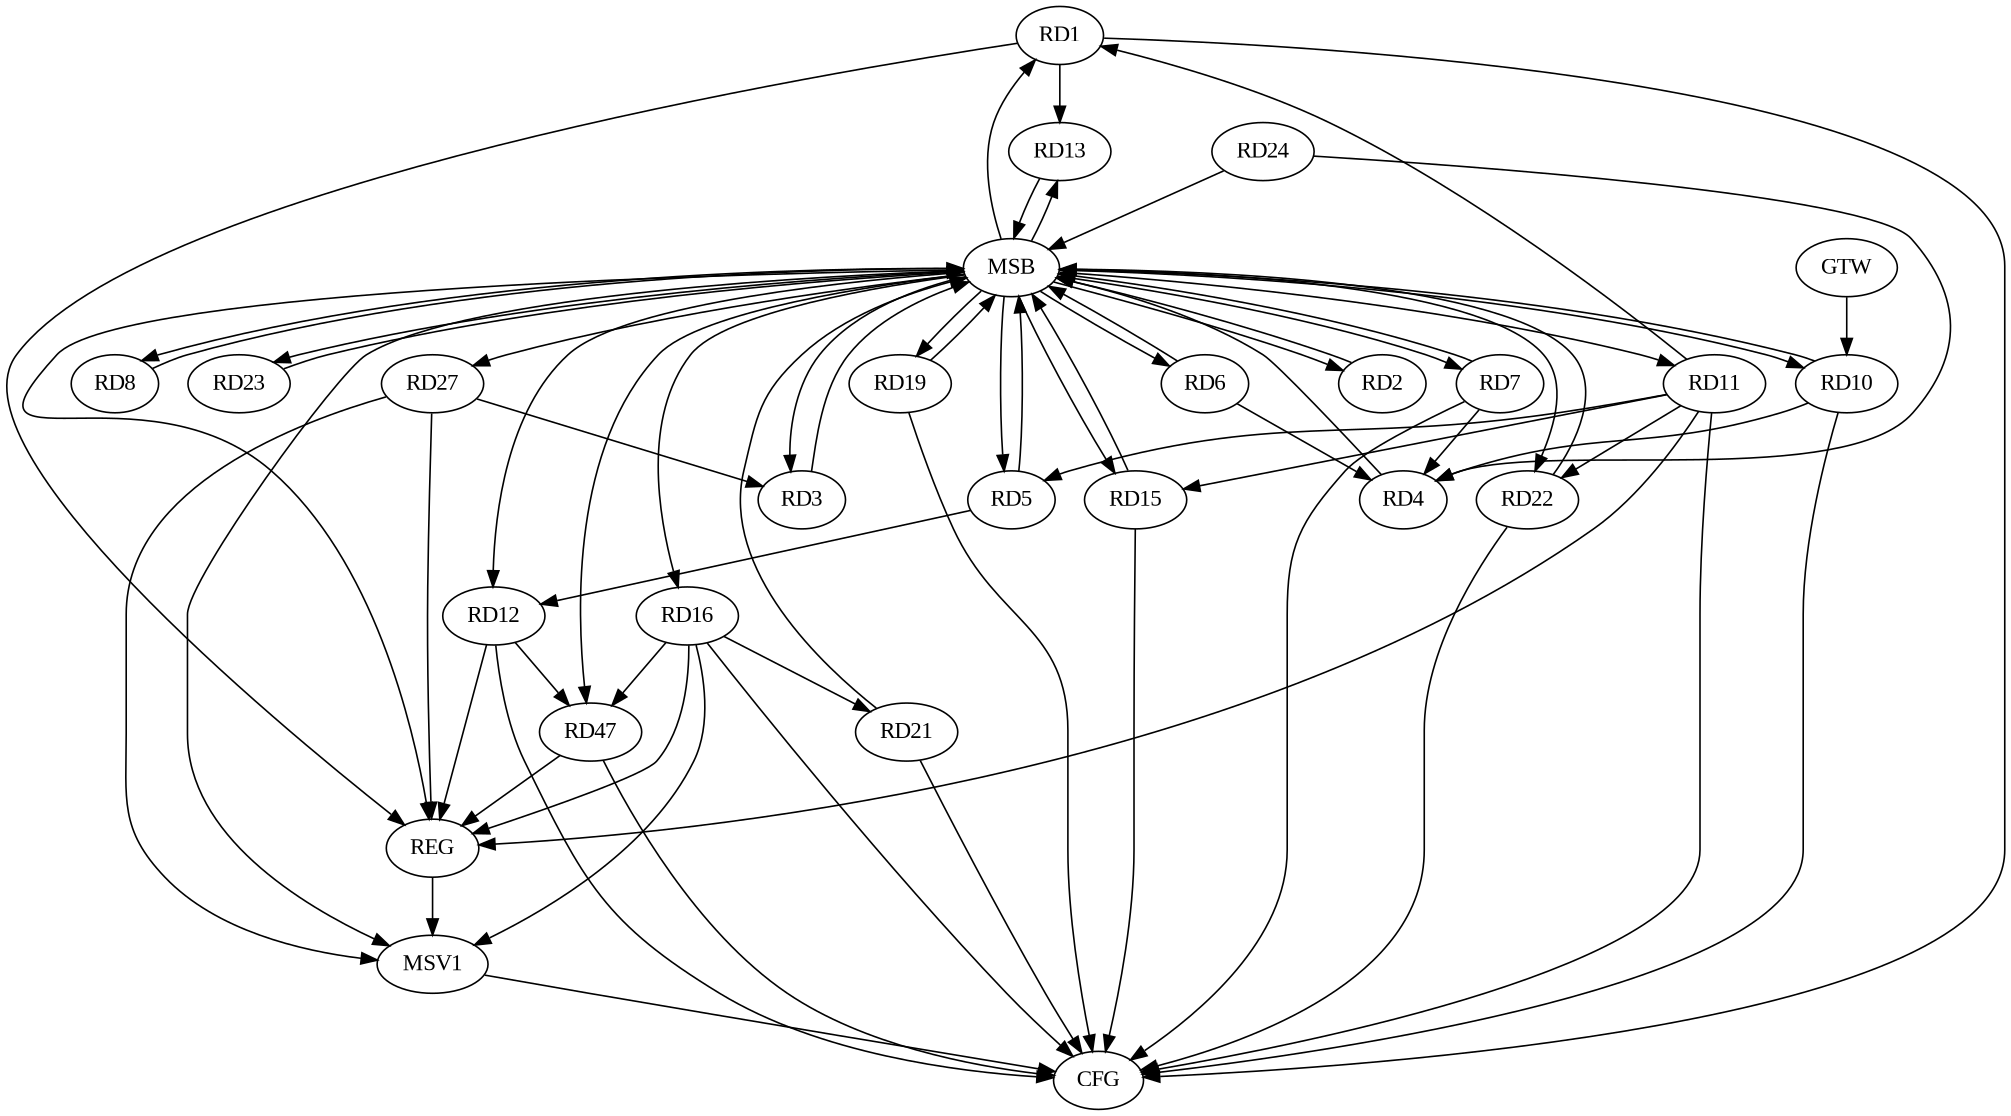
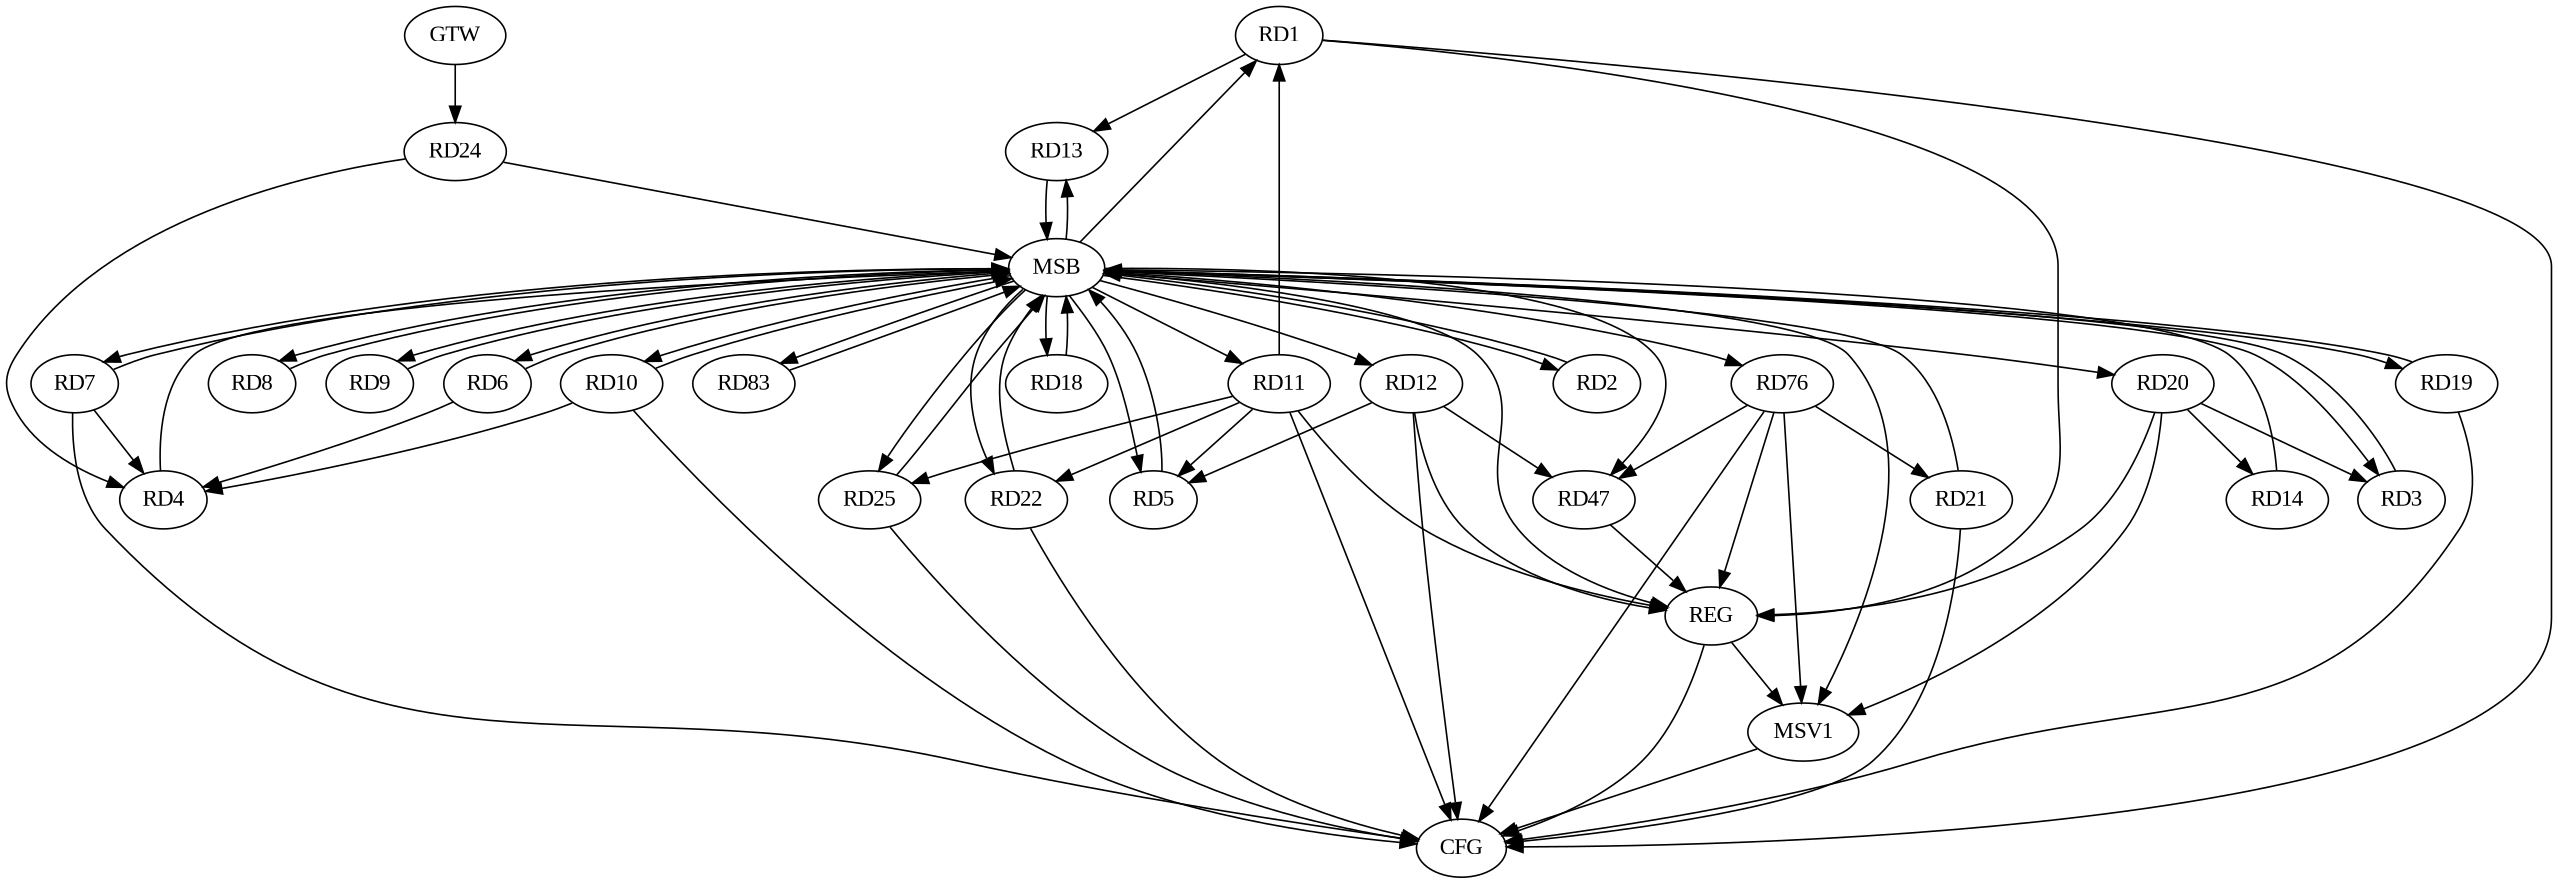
edge "GTW" -> "RD10": now "GTW" -> "RD24"
node "RD23": label "RD23" -> "RD83"
node "RD9": added
node "RD27": label "RD27" -> "RD20"
node "RD18": added
node "RD15": label "RD15" -> "RD25"
node "RD14": added
edge "RD5" -> "RD12": reversed
node "RD16": label "RD16" -> "RD76"
edge "RD47" -> "CFG": now "REG" -> "CFG"
